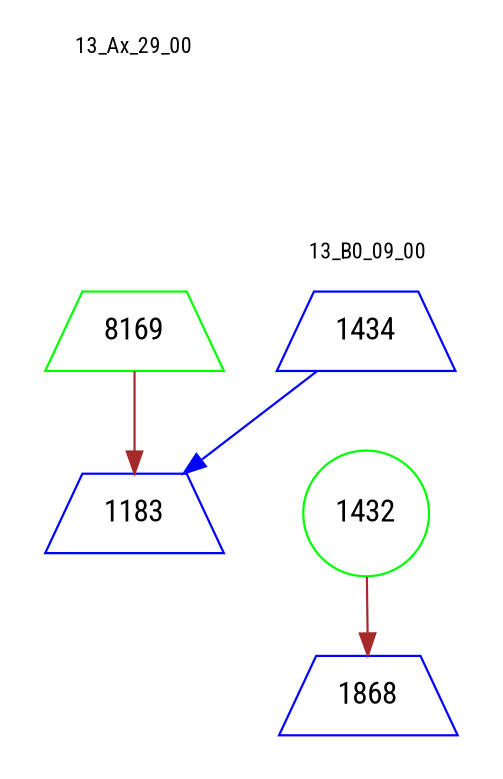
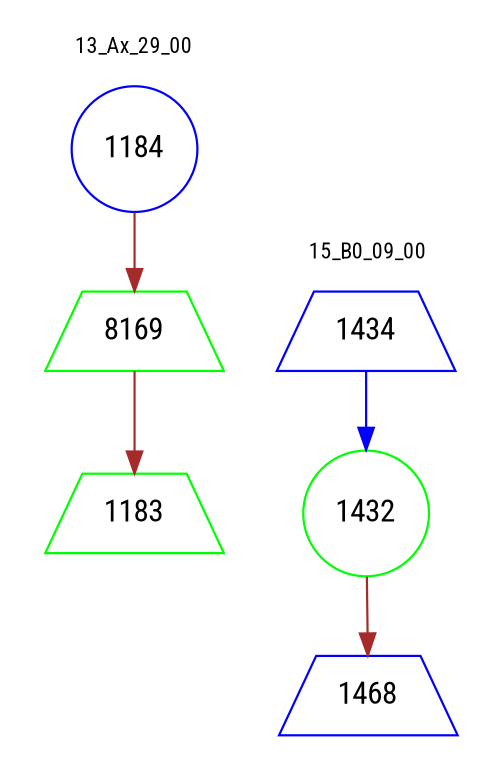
node "1184": added
cluster "13_B0_09_00": label "13_B0_09_00" -> "15_B0_09_00"
edge "1434" -> "1183": now "1434" -> "1432"
node "1183": color blue -> green
node "1868": label "1868" -> "1468"
